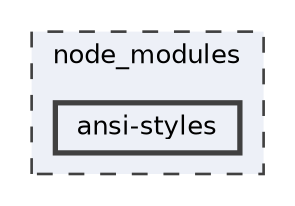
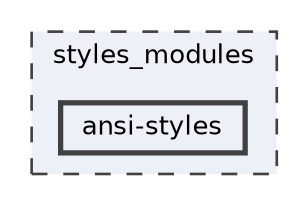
cluster "node_modules": label "node_modules" -> "styles_modules"
